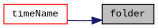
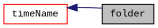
edge "timeName" -> "folder": reversed
